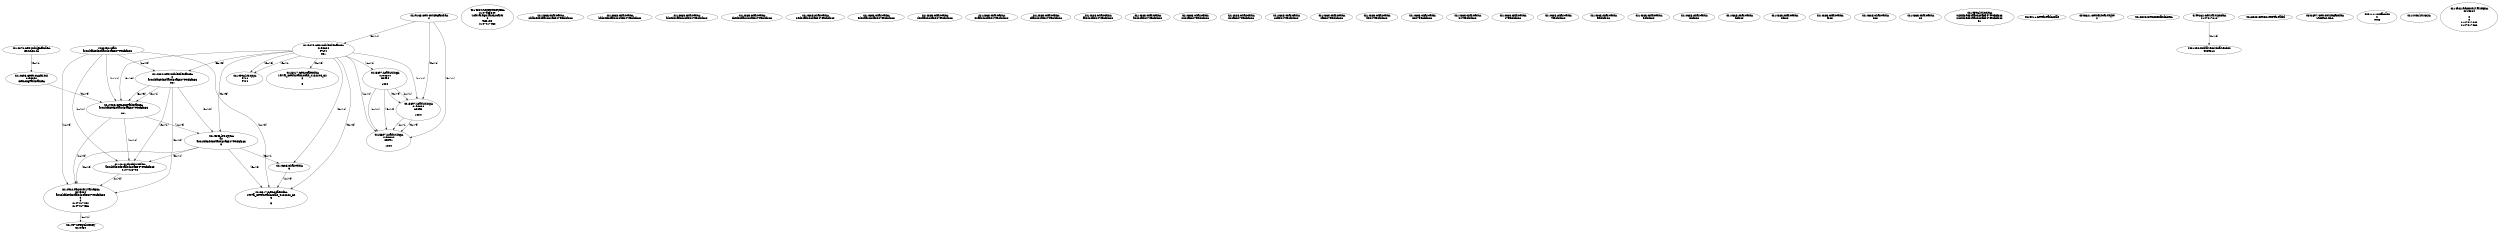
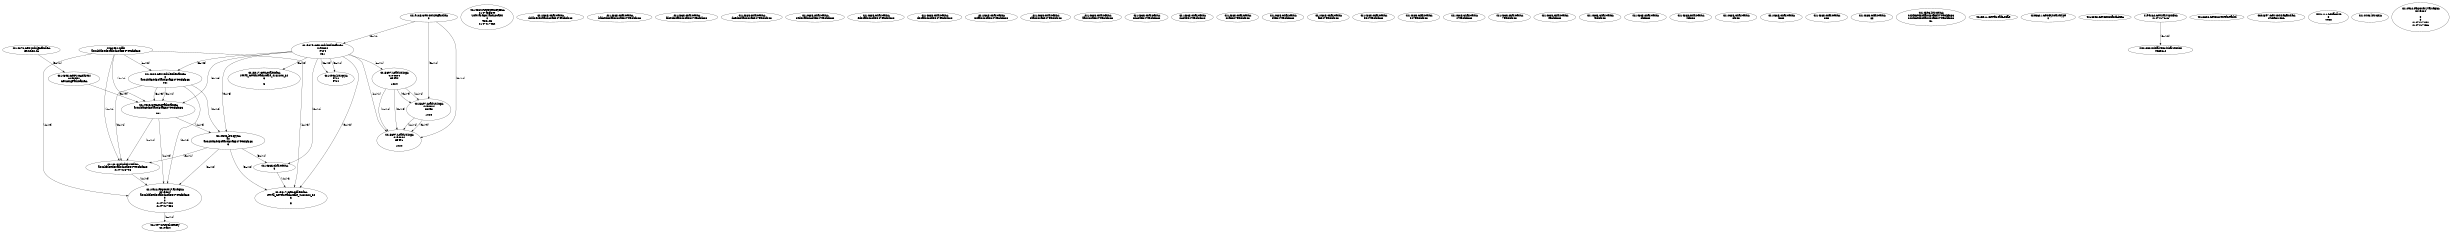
node "4214335.CharNextA a0d80a5547e9cf8f383": removed
edge "4219079.GetModuleFileNameA 4194304 PZM 261" -> "4215697.LoadStringA 4194304 65493 1024": removed, label "(1-->1)"
